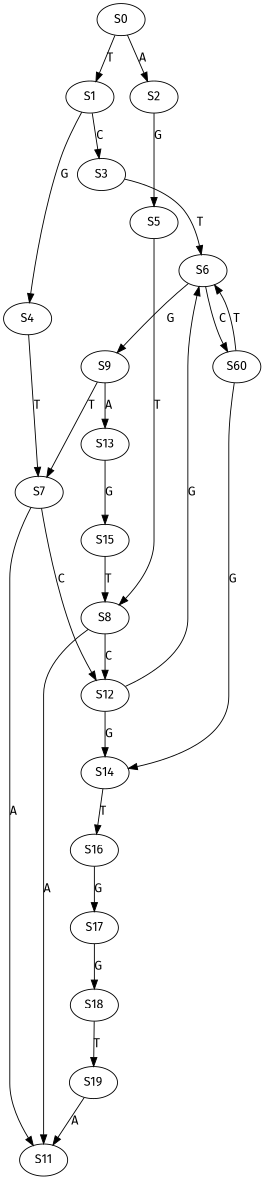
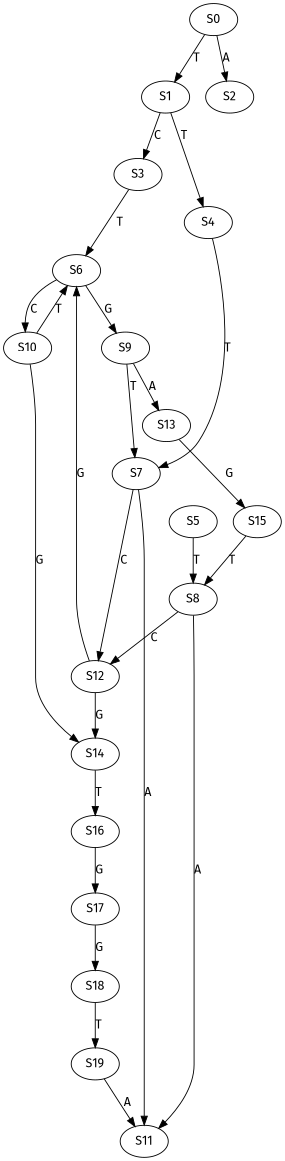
edge "S2" -> "S5": removed, label "G"
edge "S1" -> "S4": label "G" -> "T"
node "S60": label "S60" -> "S10"
